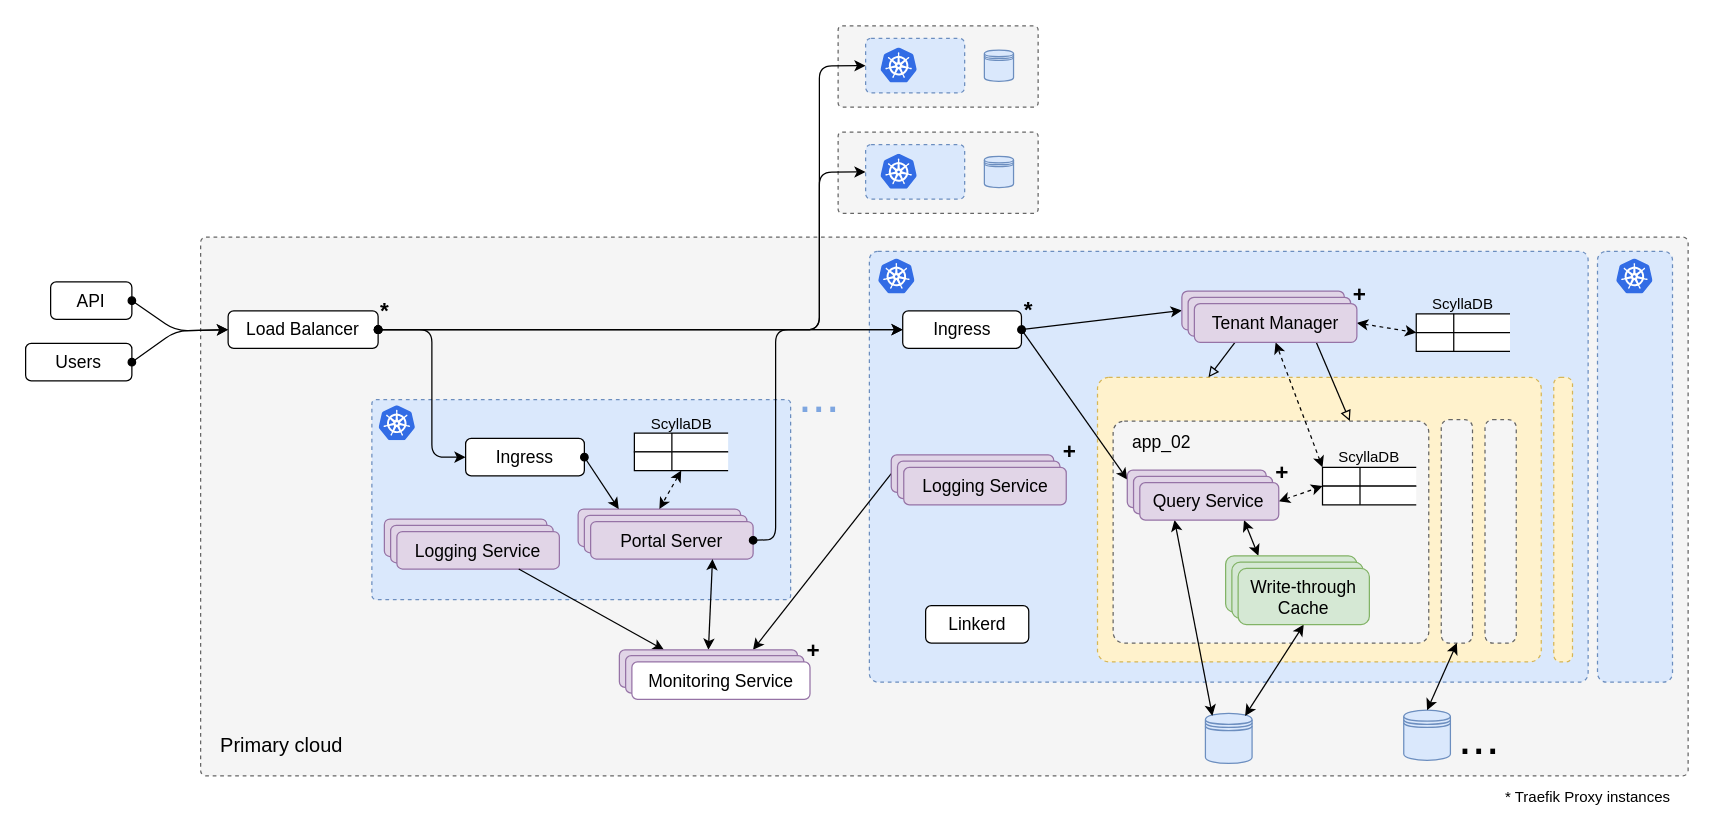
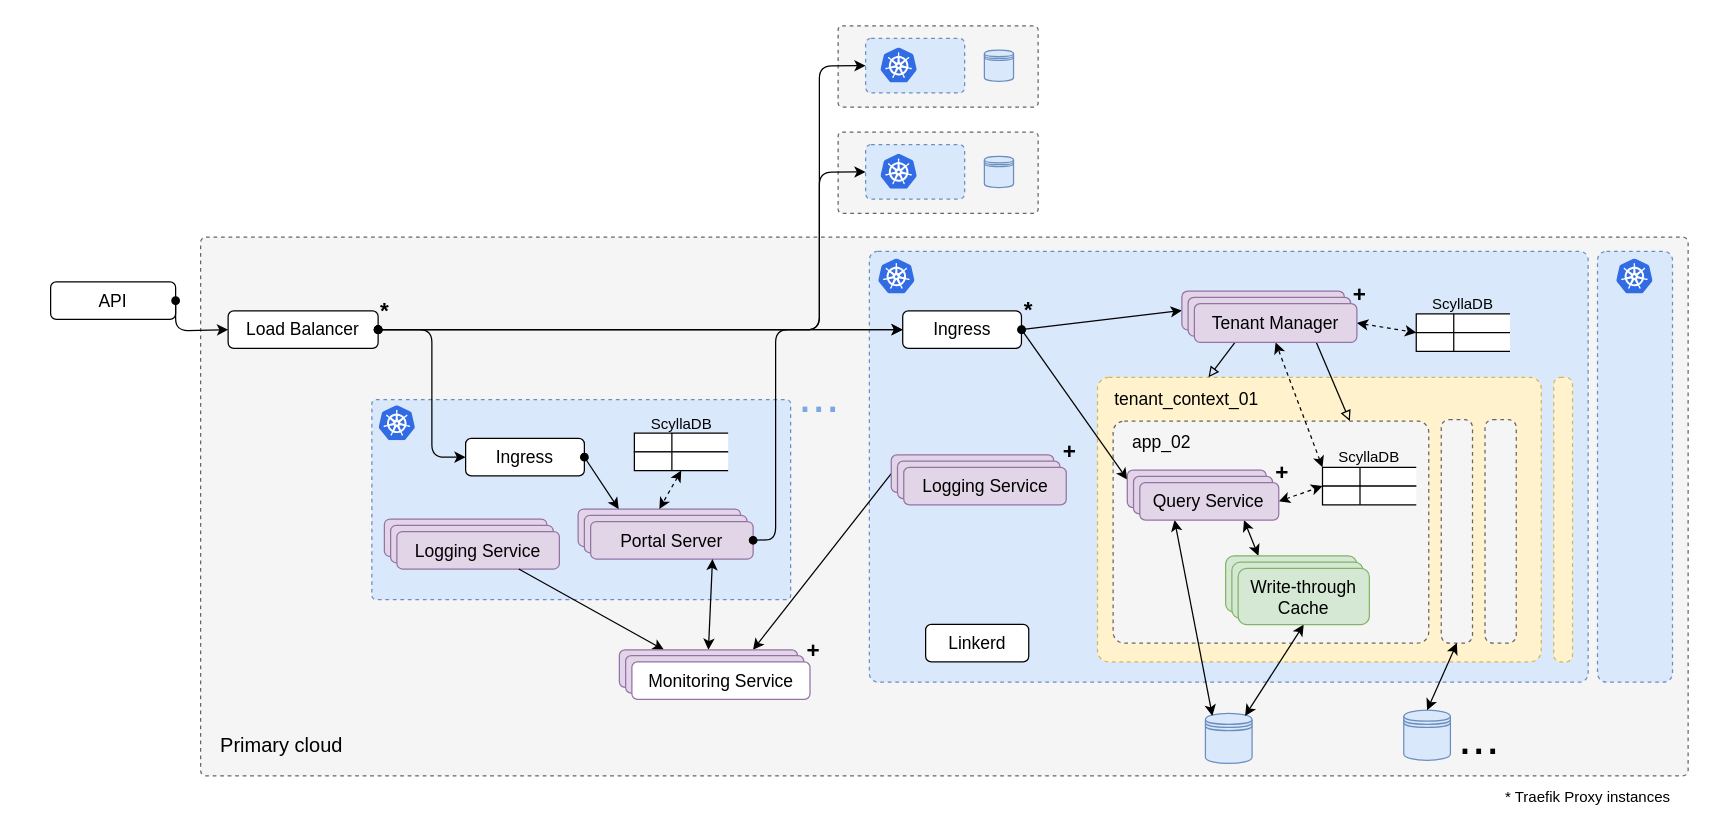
node "API": size 81x38 -> 125x38
edge "Load Balancer" -- "Users": removed
node "Users": removed
node "tenant_context_01": added
node "Linkerd": moved (977, 624) -> (977, 643)
